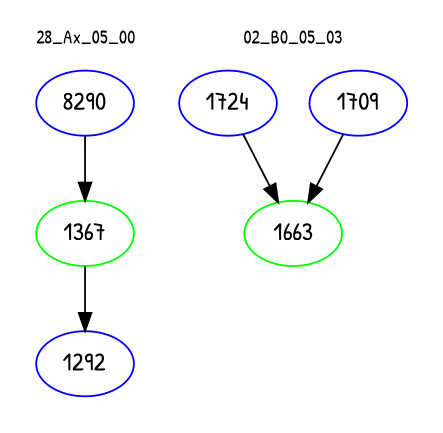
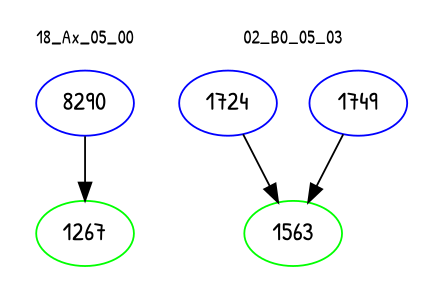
cluster "28_Ax_05_00": label "28_Ax_05_00" -> "18_Ax_05_00"
node "1709": label "1709" -> "1749"
node "1367": label "1367" -> "1267"
node "1663": label "1663" -> "1563"
node "1292": removed
